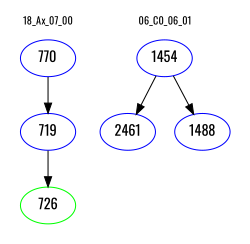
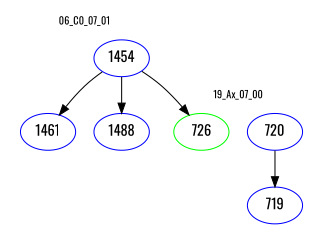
cluster "18_Ax_07_00": label "18_Ax_07_00" -> "19_Ax_07_00"
cluster "06_C0_06_01": label "06_C0_06_01" -> "06_C0_07_01"
node "770": label "770" -> "720"
node "2461": label "2461" -> "1461"
edge "719" -> "726": now "1454" -> "726"
